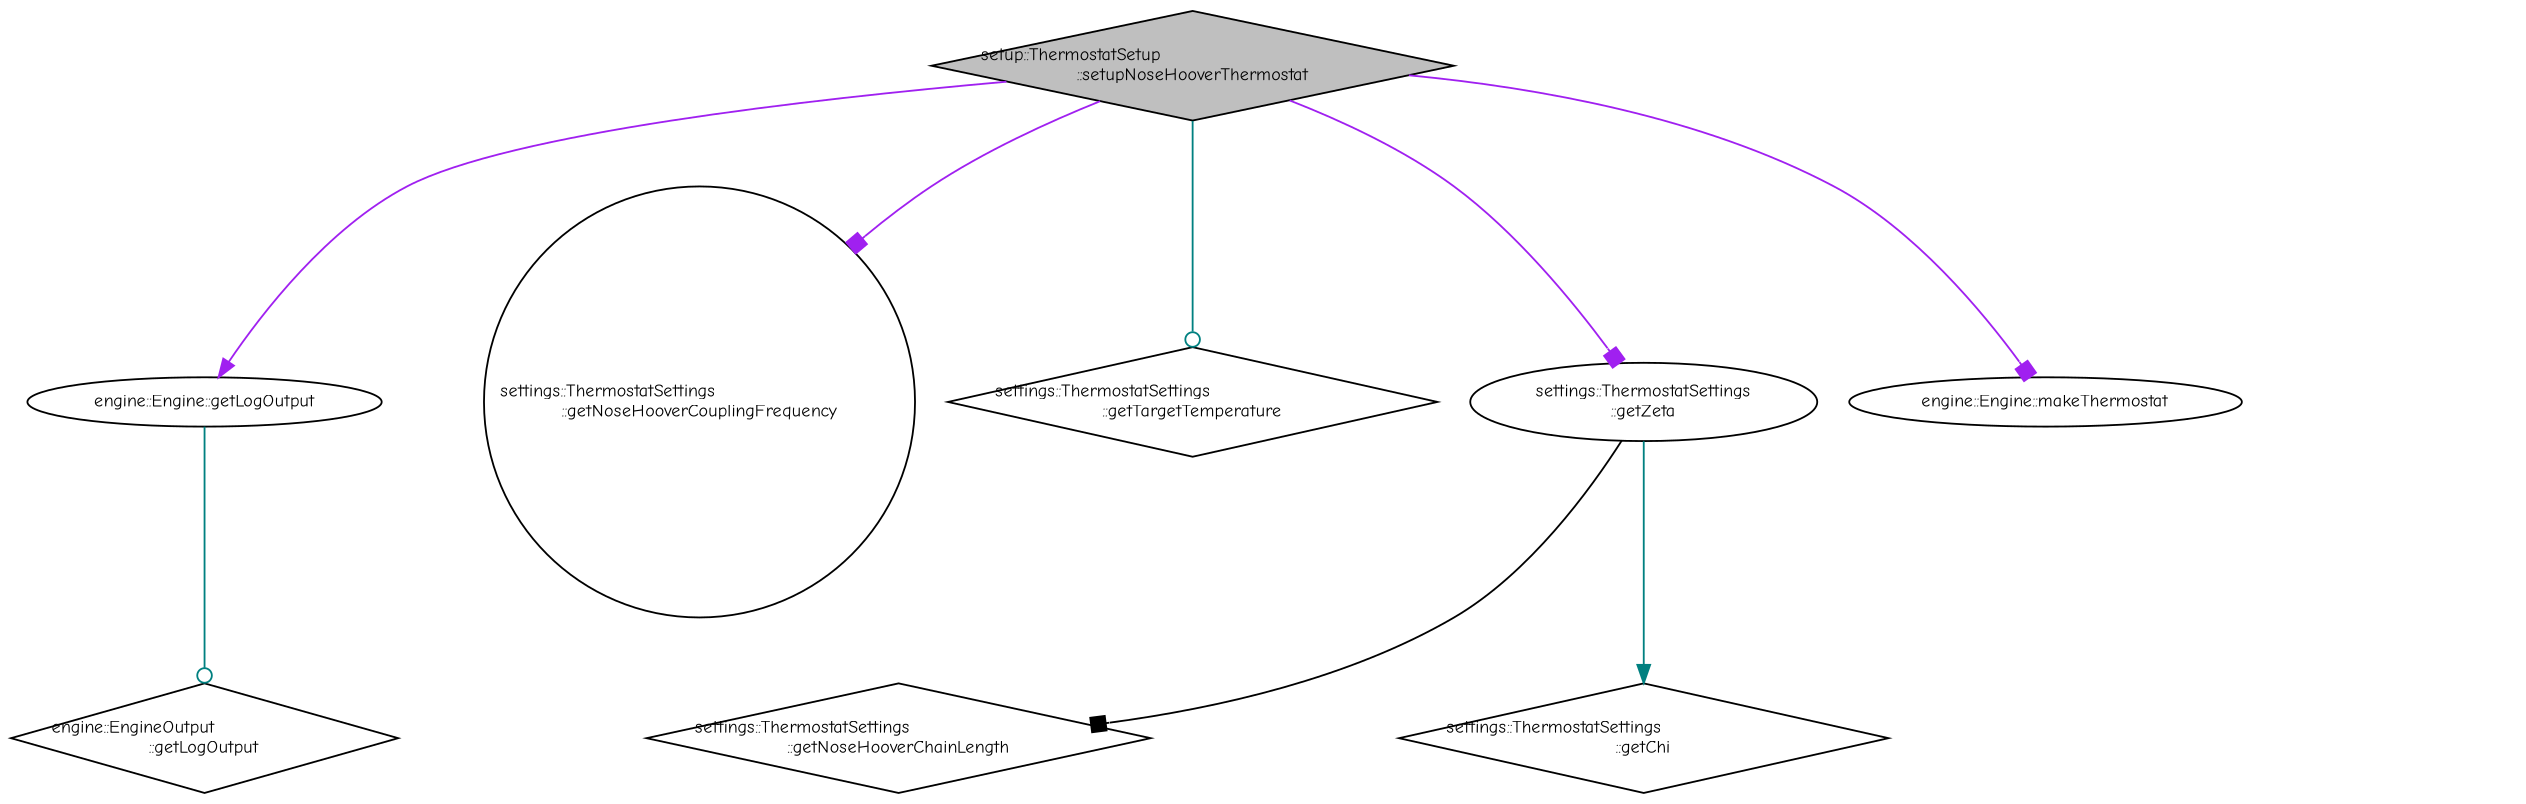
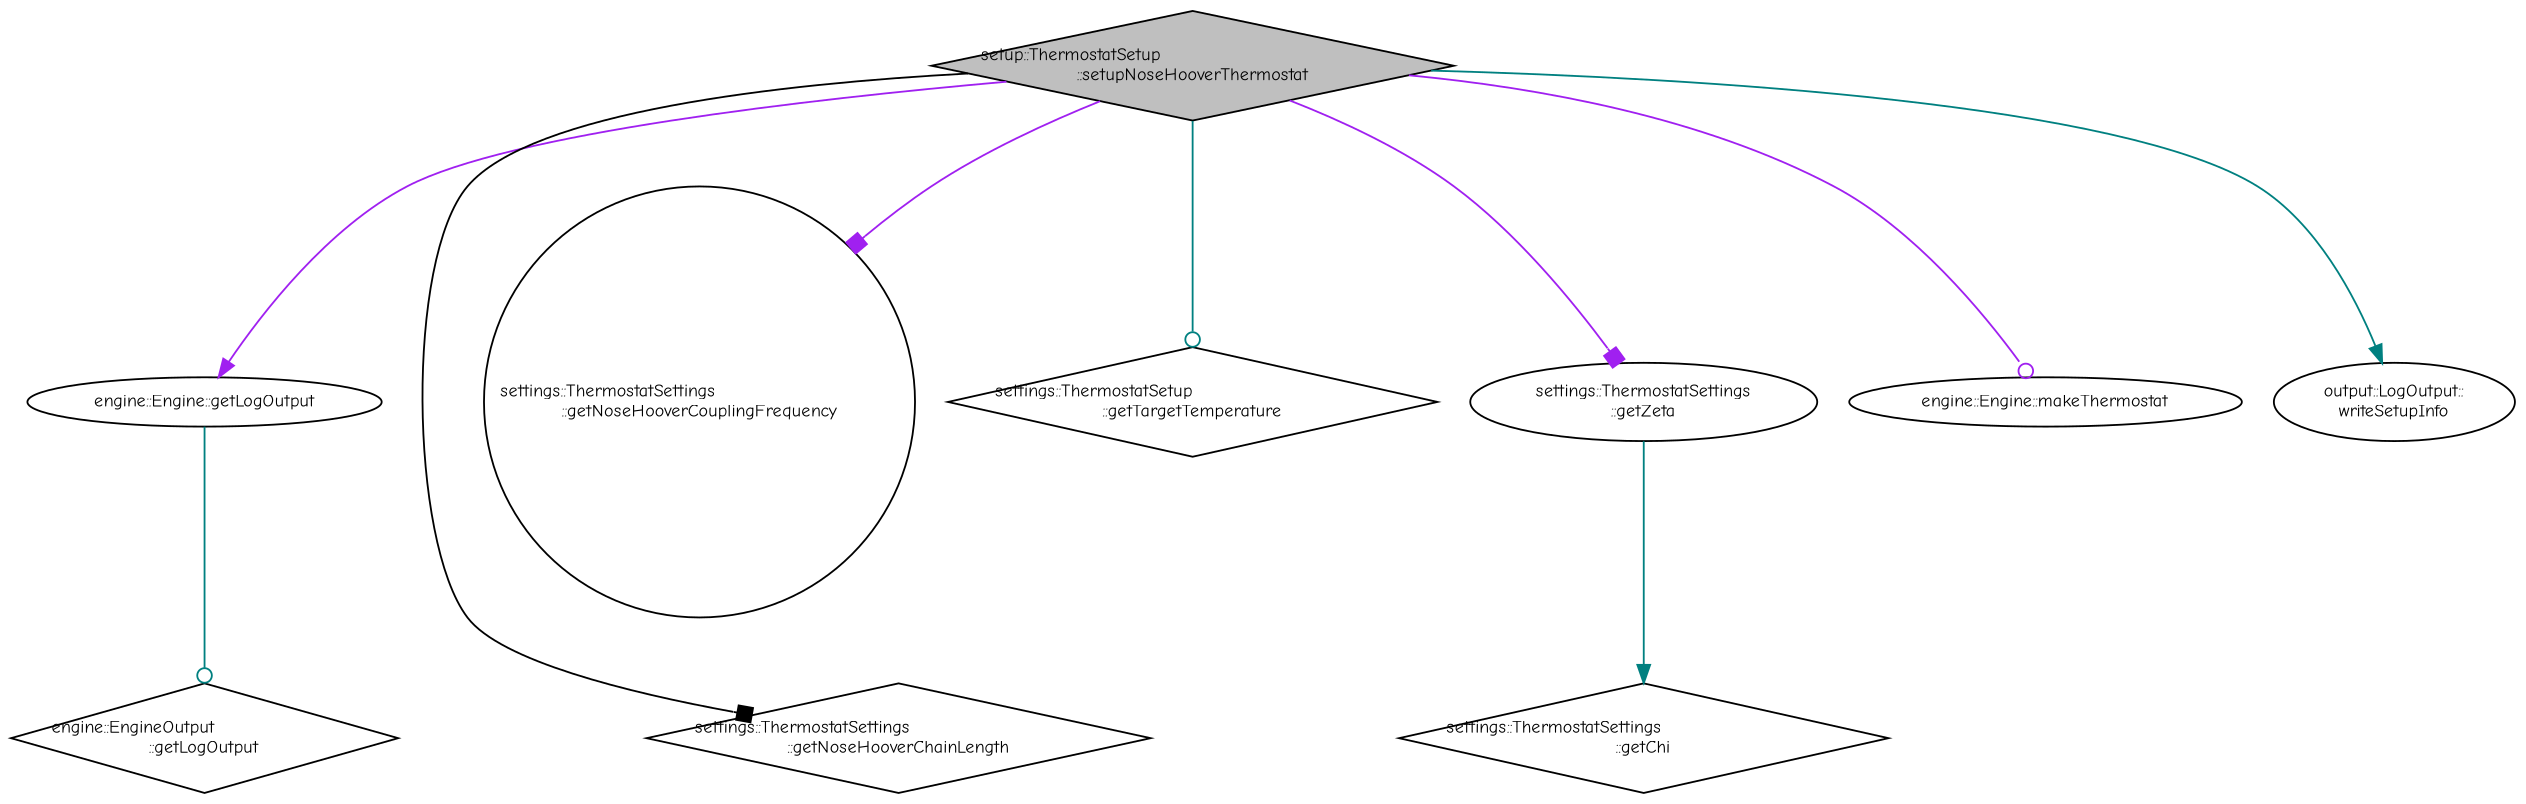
edge "setup::ThermostatSetup ::setupNoseHooverThermostat" -> "engine::Engine::makeThermostat": arrowhead box -> odot
node "settings::ThermostatSettings ::getTargetTemperature": label "settings::ThermostatSettings ::getTargetTemperature" -> "settings::ThermostatSetup ::getTargetTemperature"
node "output::LogOutput:: writeSetupInfo": added
edge "settings::ThermostatSettings ::getZeta" -> "settings::ThermostatSettings ::getNoseHooverChainLength": now "setup::ThermostatSetup ::setupNoseHooverThermostat" -> "settings::ThermostatSettings ::getNoseHooverChainLength"
